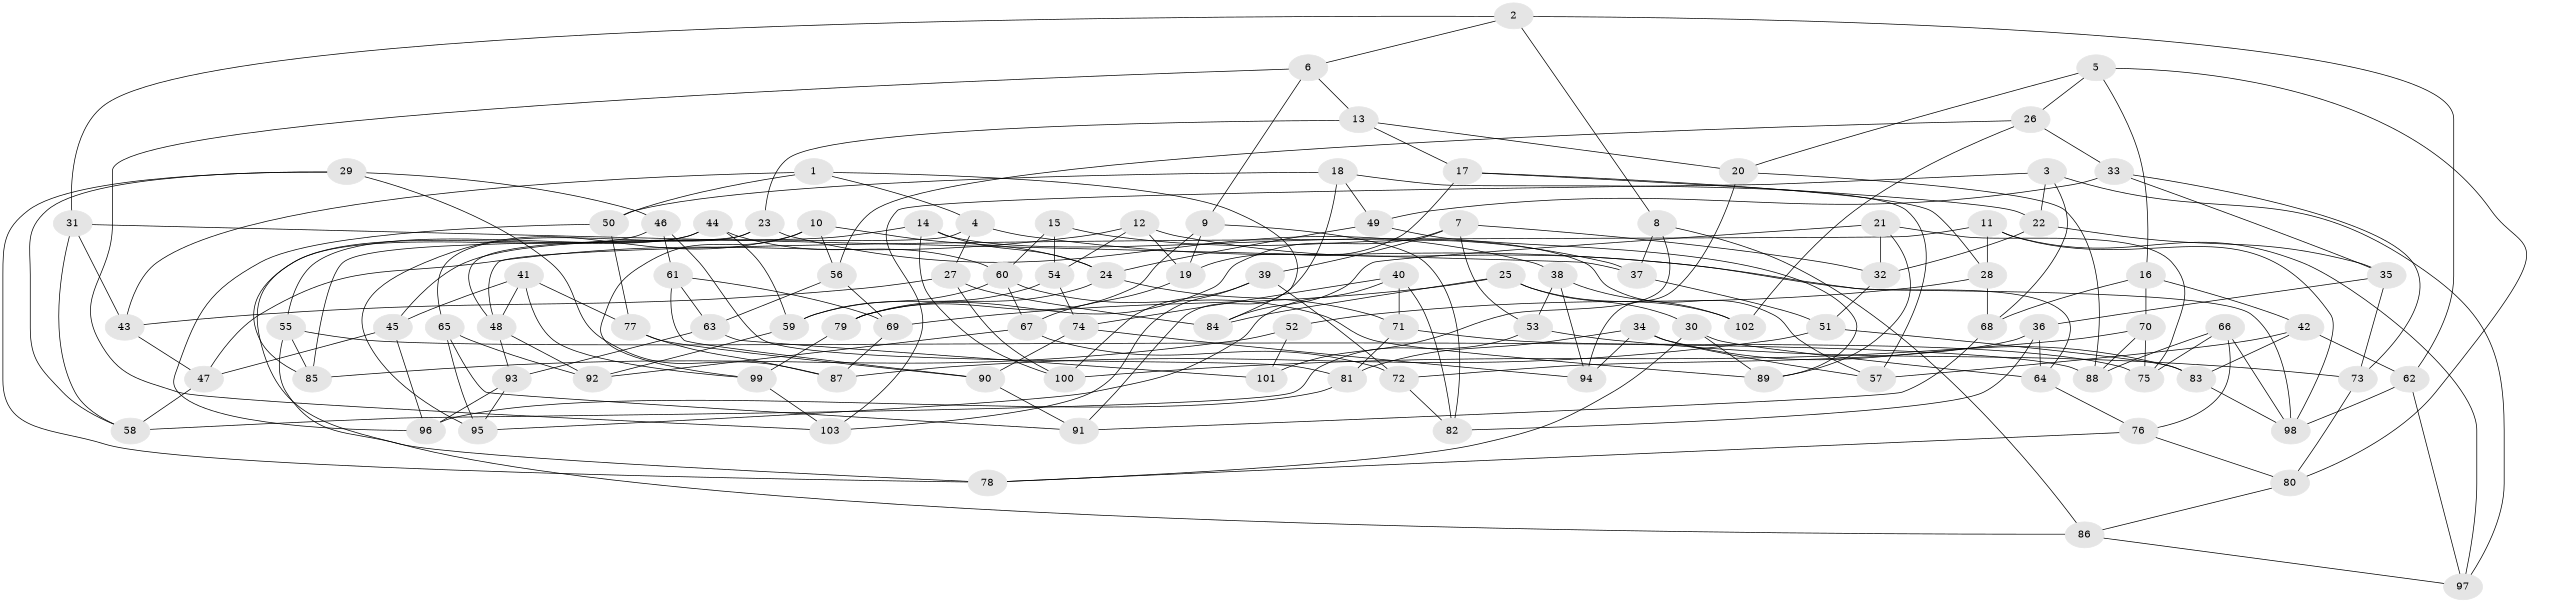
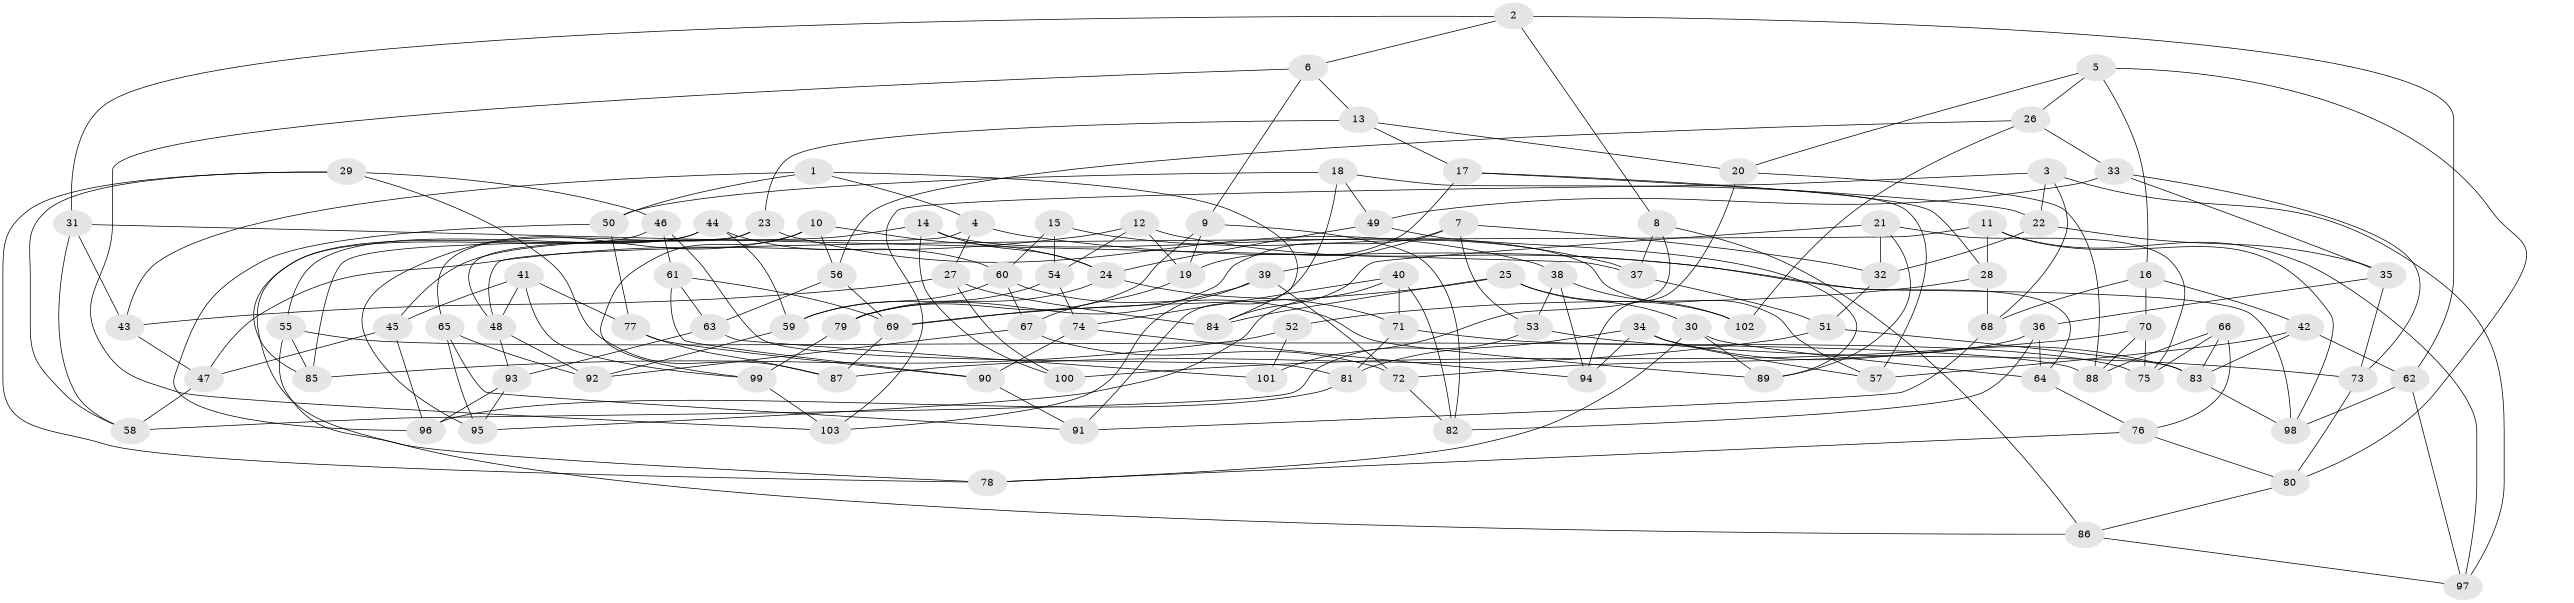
edge "39" -- "100": now "39" -- "69"
edge "66" -- "98": now "66" -- "83"
